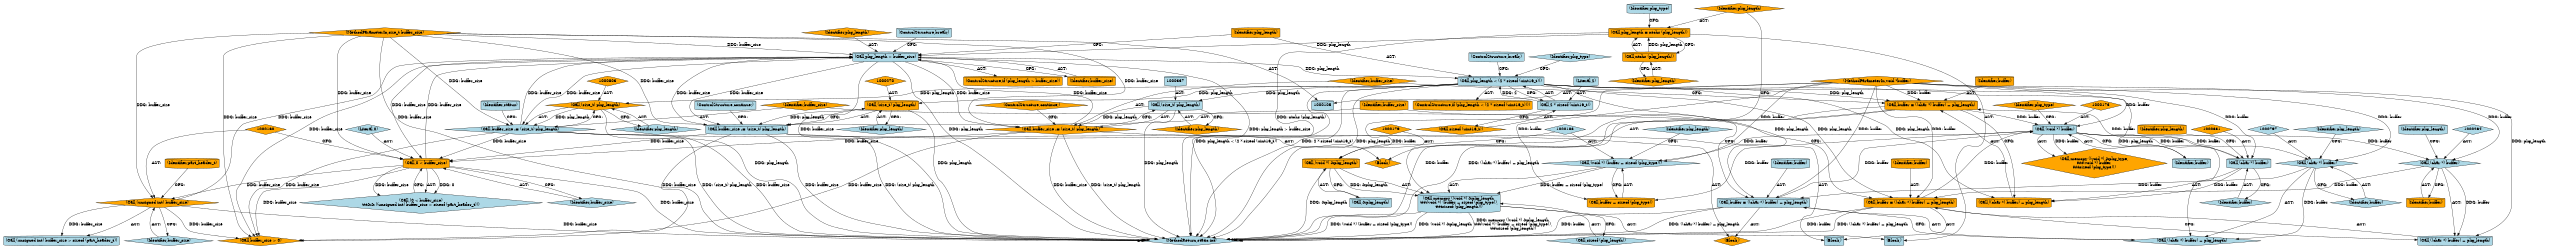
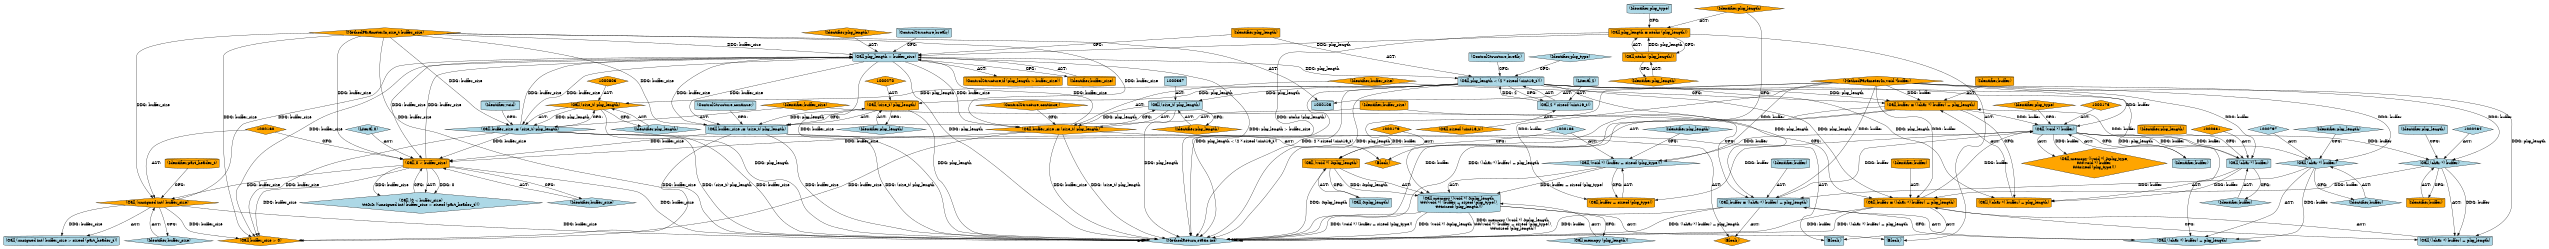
node "(Identifier,status)": label "(Identifier,status)" -> "(Identifier,void)"
node "(ControlStructure,if (pkg_length < (2 * sizeof (uint16_t))))": removed
edge "(Call,2 * sizeof (uint16_t))" -> "(Call,sizeof (uint16_t))": removed, label "CFG:"
node "(Call,sizeof (pkg_length))": label "(Call,sizeof (pkg_length))" -> "(Call,memcpy (pkg_length))"
